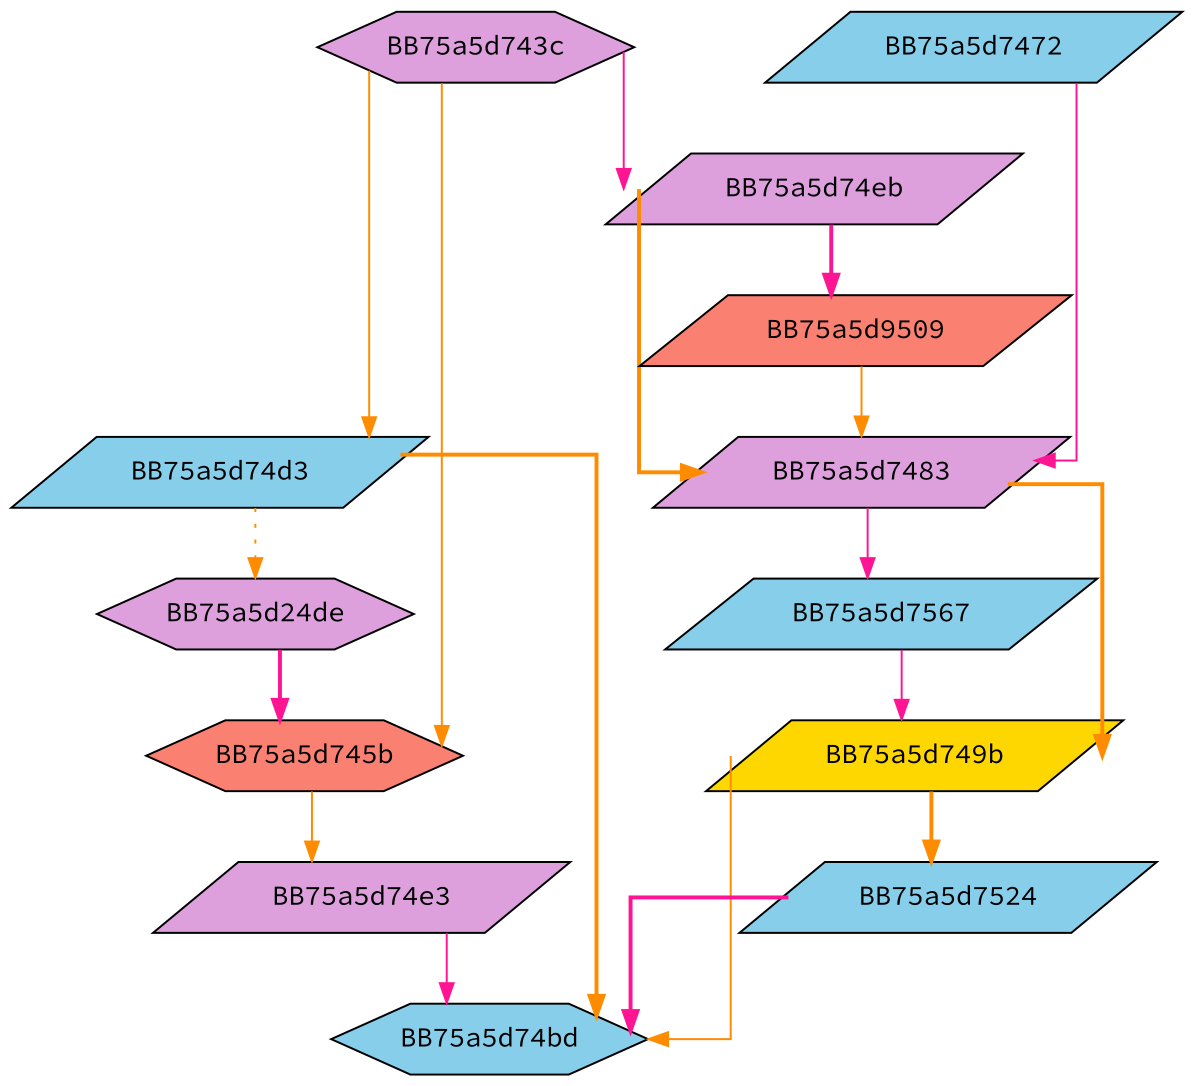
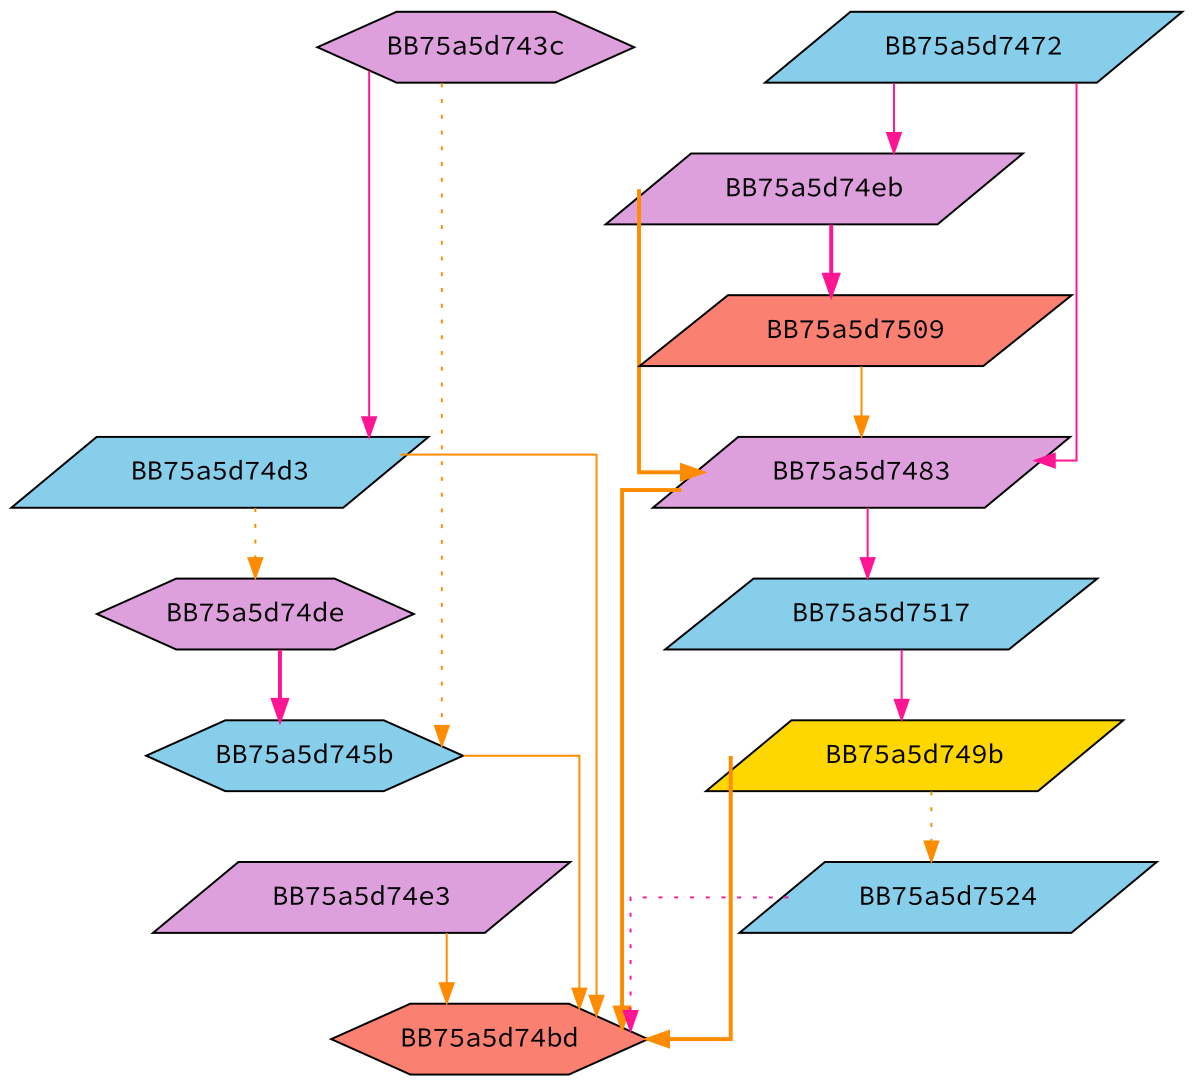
edge "BB75a5d743c" -> "BB75a5d74eb": now "BB75a5d7472" -> "BB75a5d74eb"
edge "BB75a5d743c" -> "BB75a5d74d3": color darkorange -> deeppink
node "BB75a5d9509": label "BB75a5d9509" -> "BB75a5d7509"
edge "BB75a5d743c" -> "BB75a5d745b": style solid -> dotted
edge "BB75a5d7483" -> "BB75a5d749b": now "BB75a5d7483" -> "BB75a5d74bd"
node "BB75a5d24de": label "BB75a5d24de" -> "BB75a5d74de"
node "BB75a5d7567": label "BB75a5d7567" -> "BB75a5d7517"
edge "BB75a5d74d3" -> "BB75a5d74bd": style bold -> solid
node "BB75a5d745b": fillcolor salmon -> skyblue
edge "BB75a5d745b" -> "BB75a5d74e3": now "BB75a5d745b" -> "BB75a5d74bd"
edge "BB75a5d749b" -> "BB75a5d7524": style bold -> dotted
edge "BB75a5d7524" -> "BB75a5d74bd": style bold -> dotted
edge "BB75a5d749b" -> "BB75a5d74bd": style solid -> bold
edge "BB75a5d74e3" -> "BB75a5d74bd": color deeppink -> darkorange
node "BB75a5d74bd": fillcolor skyblue -> salmon
